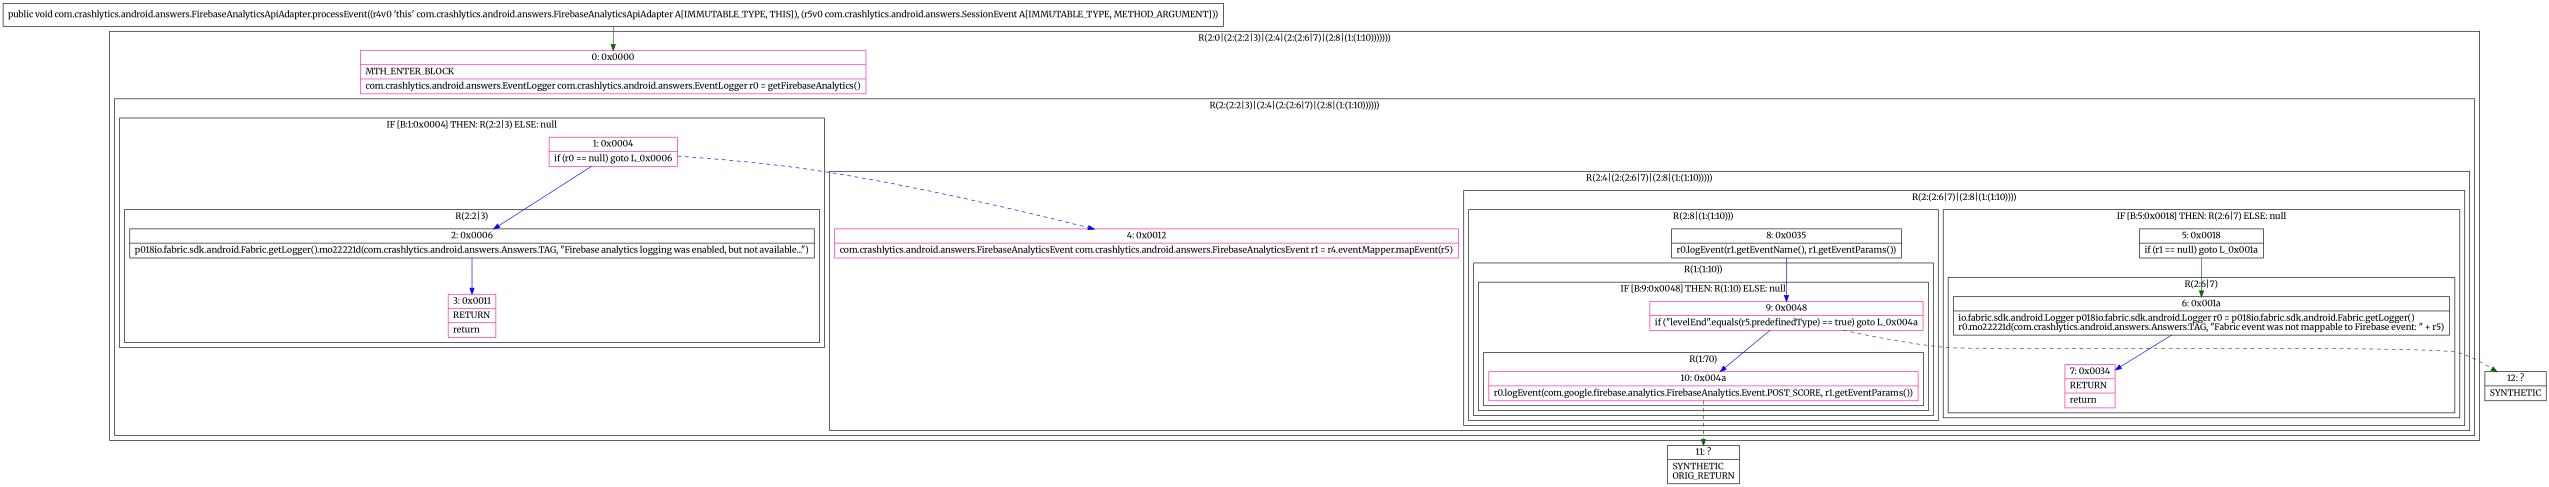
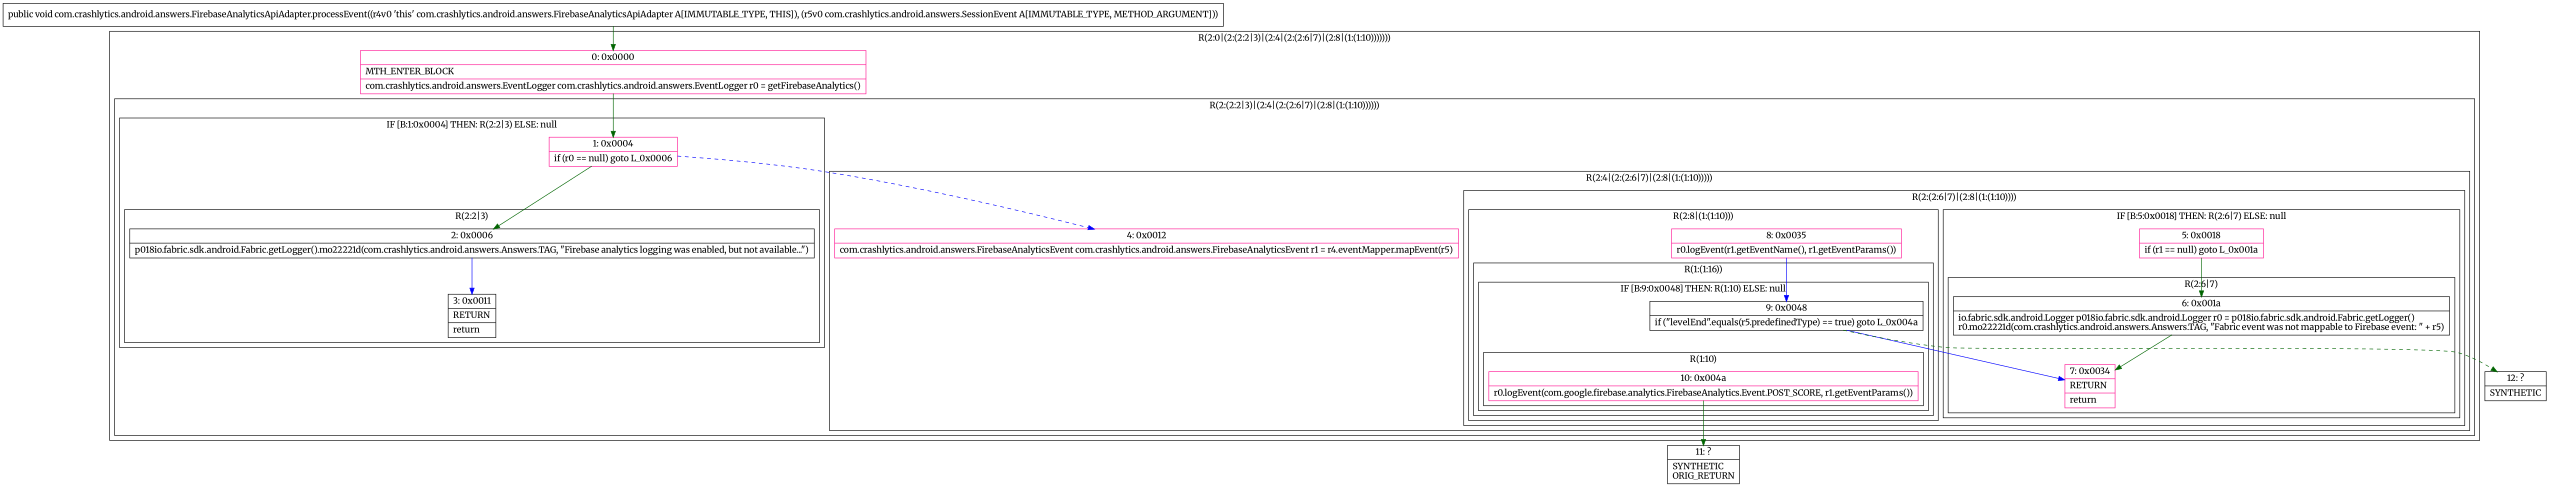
edge "0: 0x0000" -> "1: 0x0004": added
edge "1: 0x0004" -> "2: 0x0006": color blue -> darkgreen
node "8: 0x0035": color black -> deeppink
node "5: 0x0018": color black -> deeppink
cluster "R(1:(1:10))": label "R(1:(1:10))" -> "R(1:(1:16))"
node "3: 0x0011": color deeppink -> black
node "9: 0x0048": color deeppink -> black
edge "9: 0x0048" -> "10: 0x004a": now "9: 0x0048" -> "7: 0x0034"
edge "6: 0x001a" -> "7: 0x0034": color blue -> darkgreen
cluster "R(1:70)": label "R(1:70)" -> "R(1:10)"
edge "10: 0x004a" -> "11: ?": style dashed -> solid
